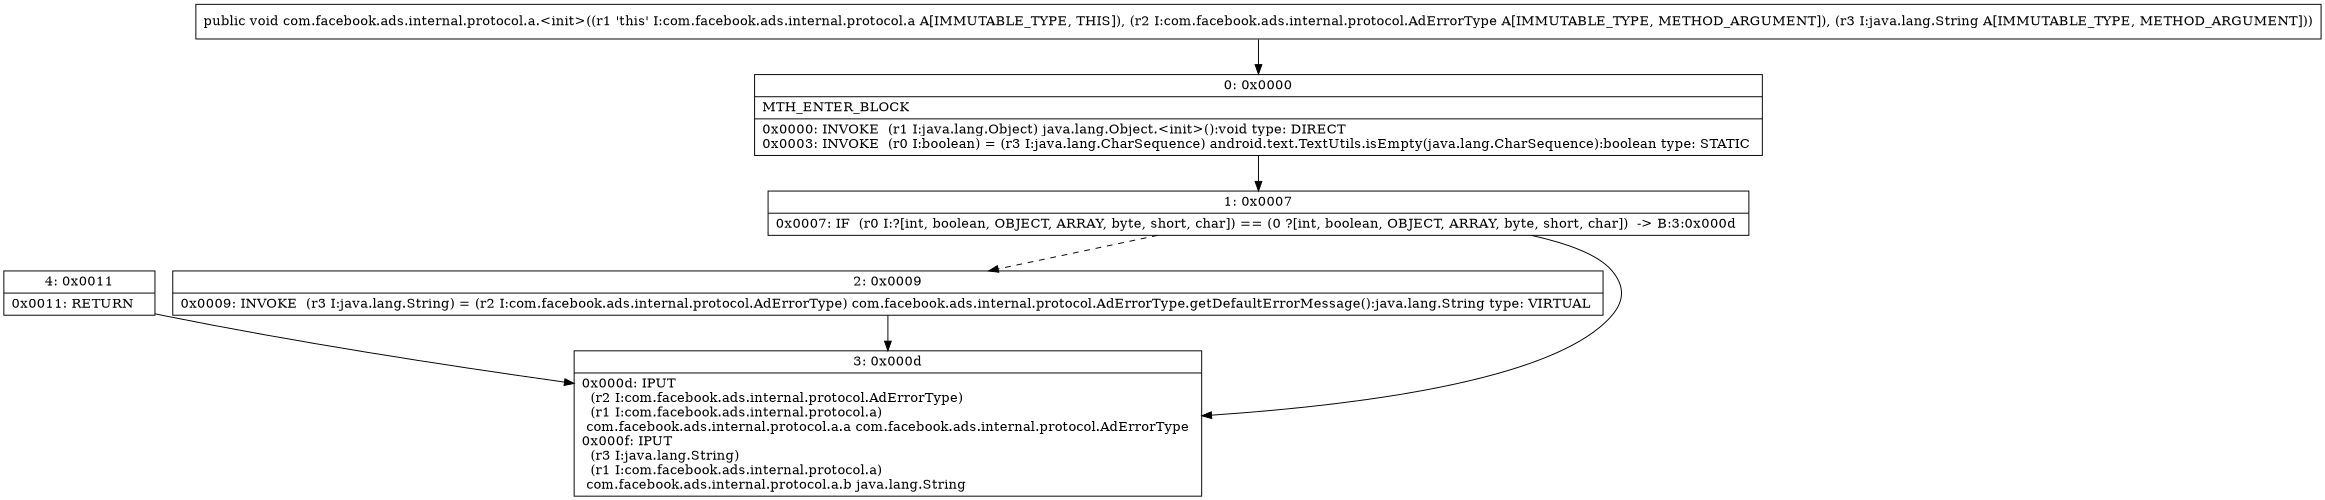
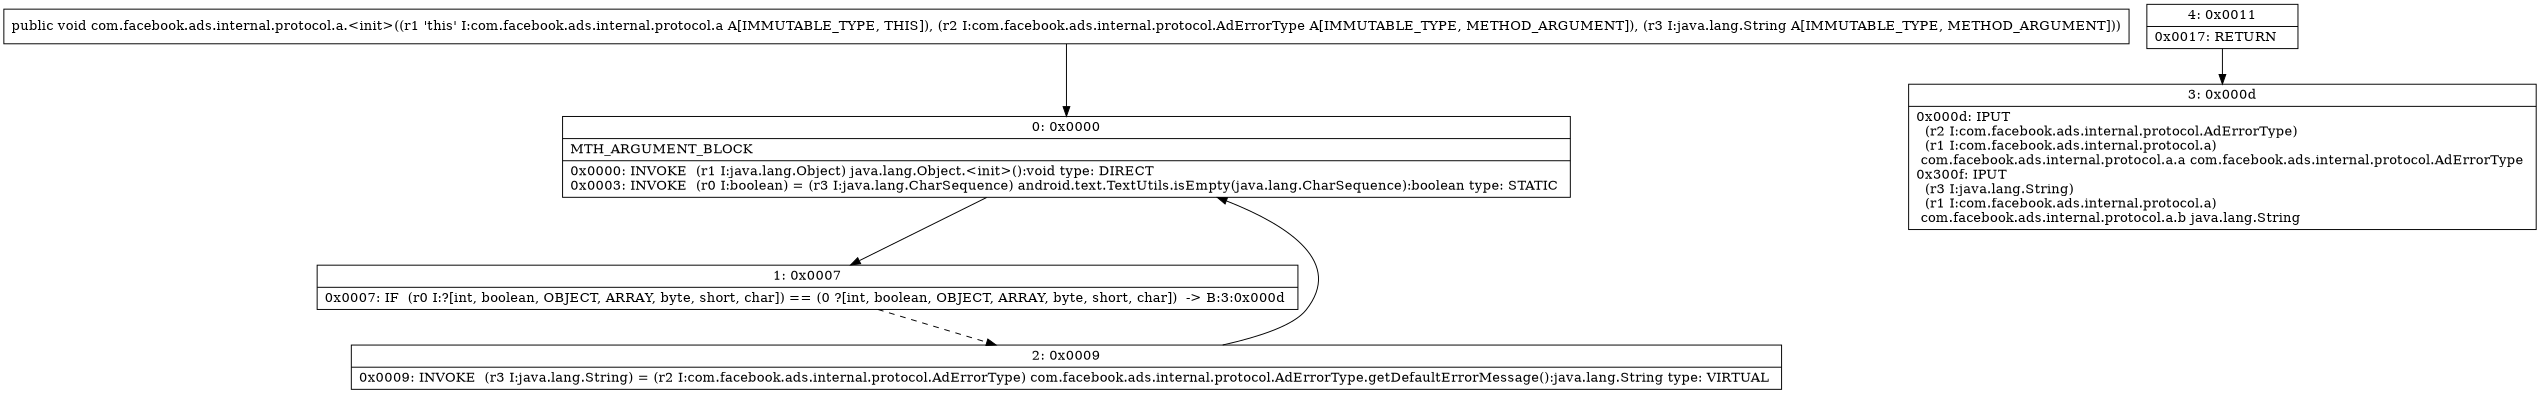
node "0: 0x0000": text "MTH_ENTER_BLOCK" -> "MTH_ARGUMENT_BLOCK"
node "4: 0x0011": text "0x0011: RETURN" -> "0x0017: RETURN"
edge "2: 0x0009" -> "3: 0x000d": now "2: 0x0009" -> "0: 0x0000"
edge "1: 0x0007" -> "3: 0x000d": removed
node "3: 0x000d": text "0x000f: IPUT" -> "0x300f: IPUT"
